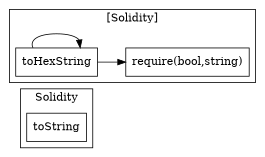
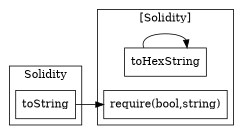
edge "toHexString" -> "require(bool,string)": now "toString" -> "require(bool,string)"
